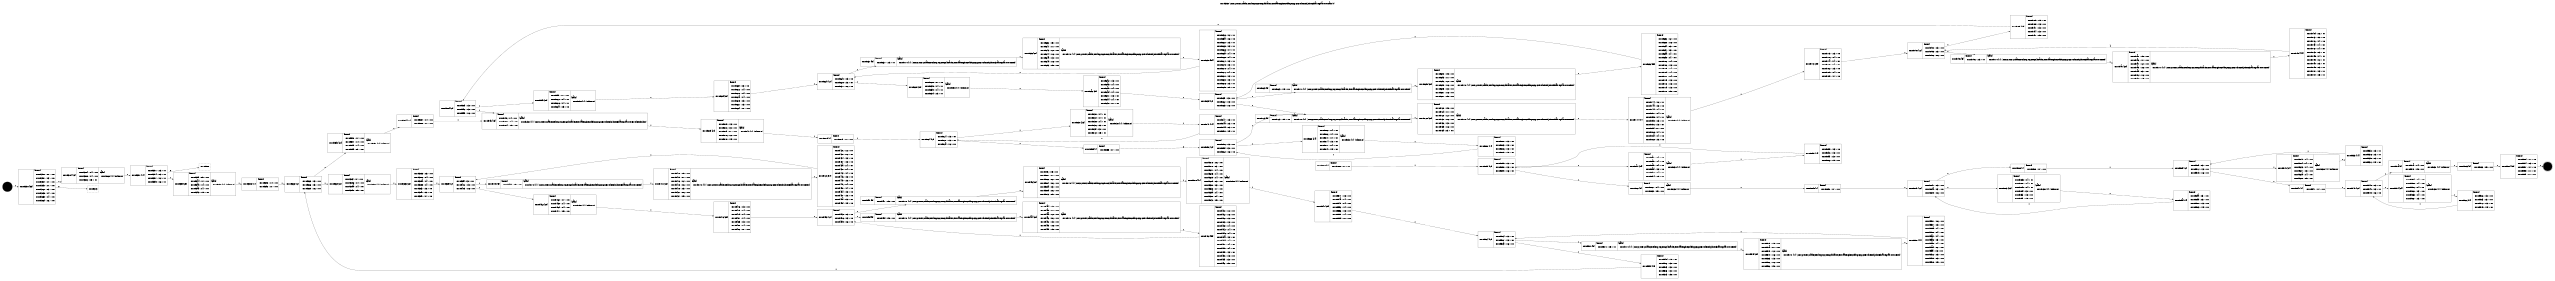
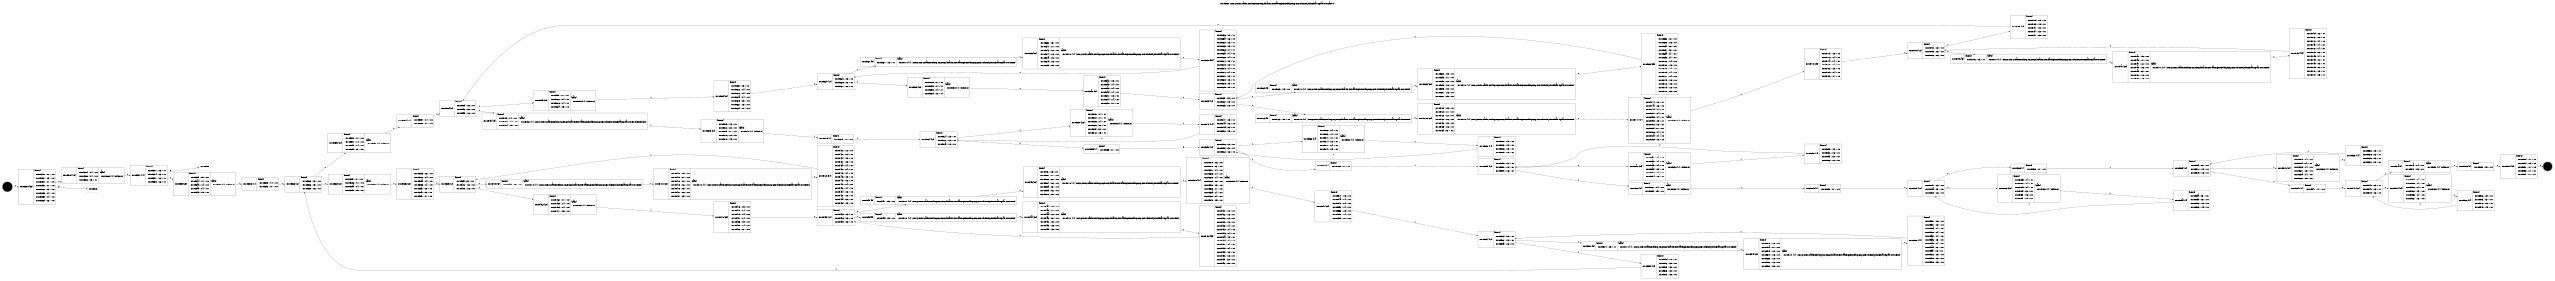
edge "0x10985c [12]" -> "0x109723 [5]": now "0x10985c [12]" -> "0x10988e [7]"
edge "0x1095e4 [11]" -> "0x1097fc [13]": now "0x1095e4 [11]" -> "0x1095ef [12]"
